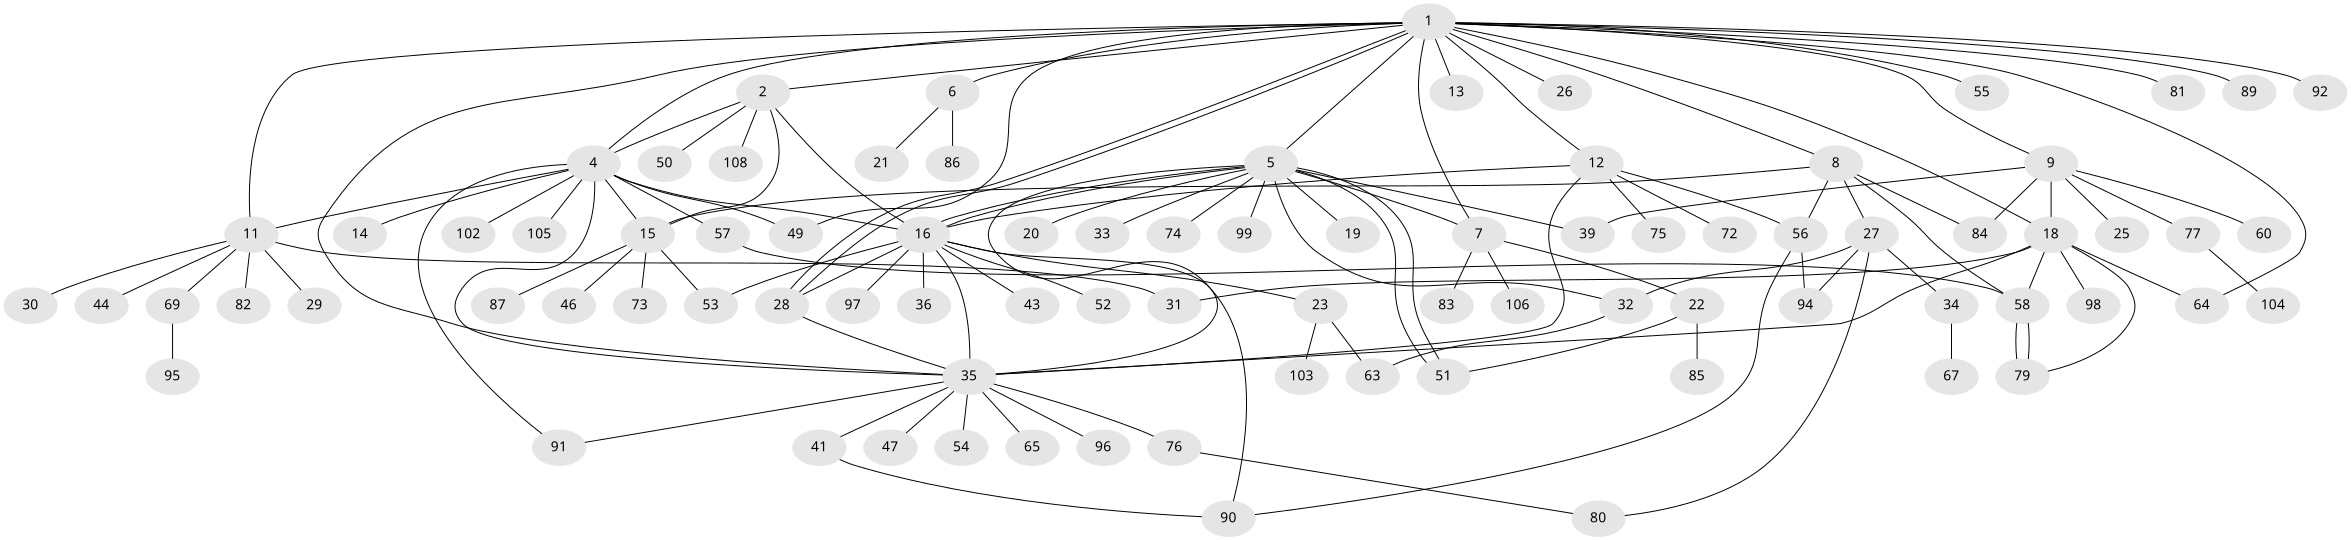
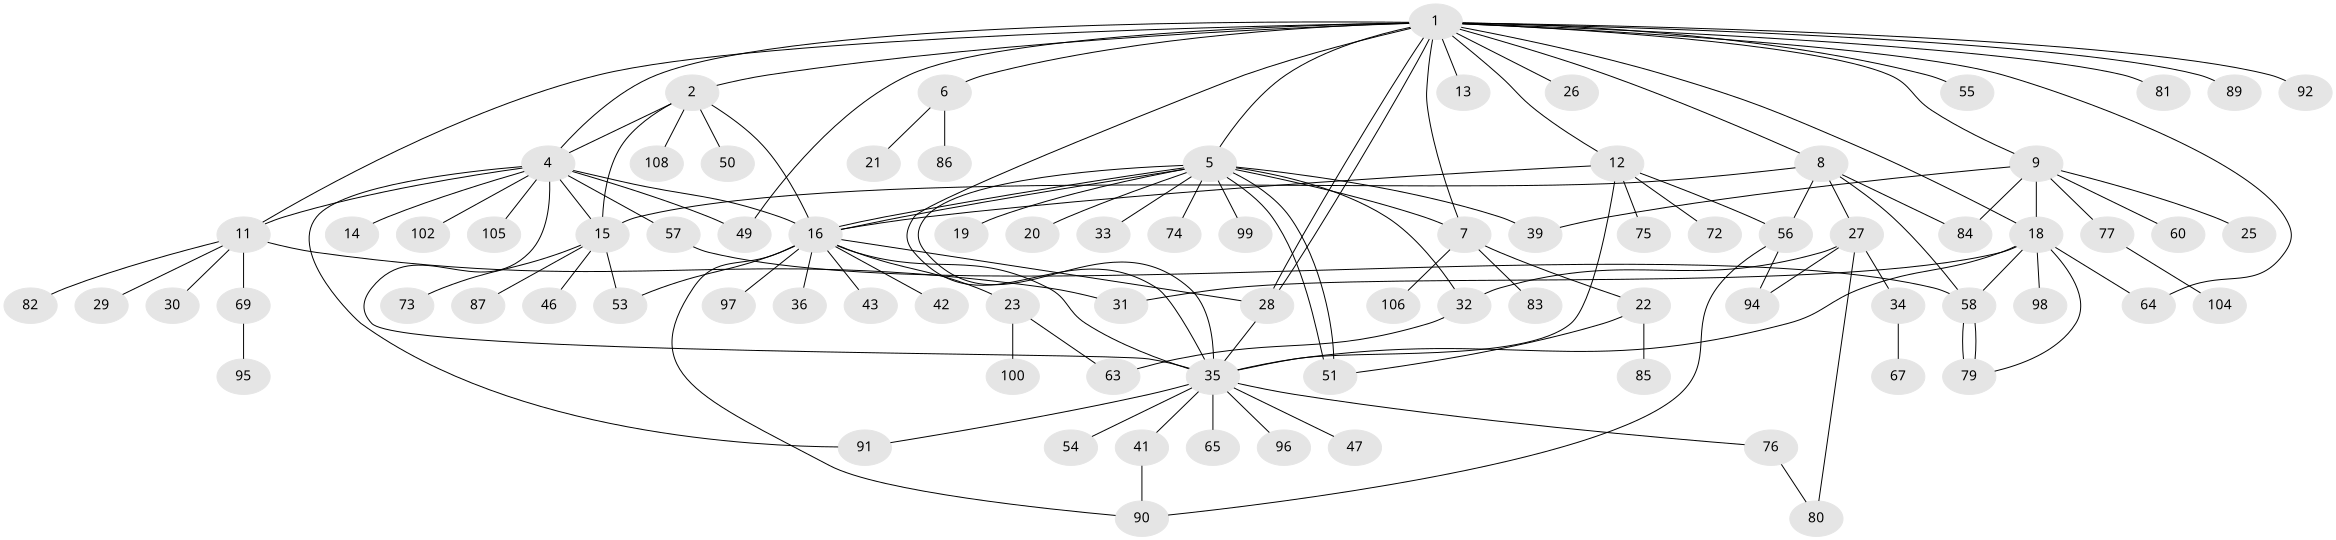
node "44": removed
node "52": label "52" -> "42"
node "103": label "103" -> "100"
